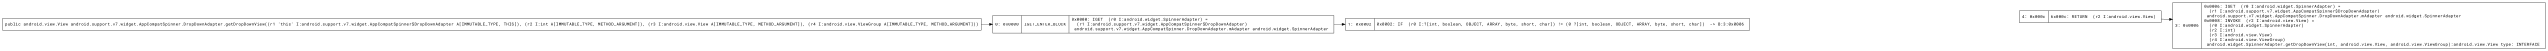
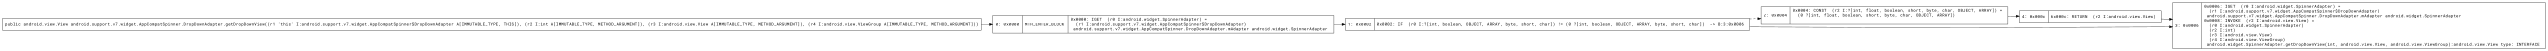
node "2: 0x0004": added
node "0: 0x0000": text "IGET_ENTER_BLOCK" -> "MTH_ENTER_BLOCK"
edge "1: 0x0002" -> "3: 0x0006": added
